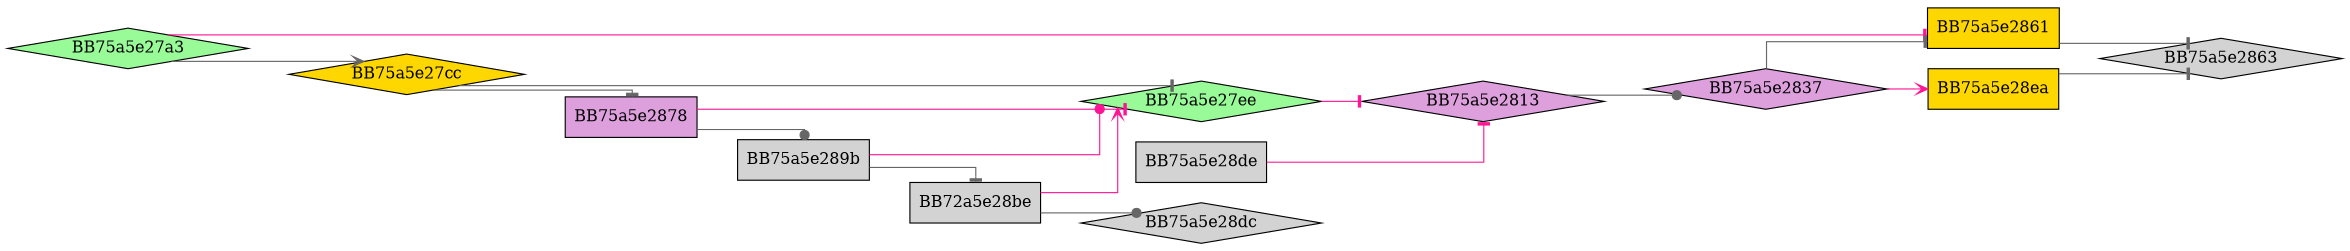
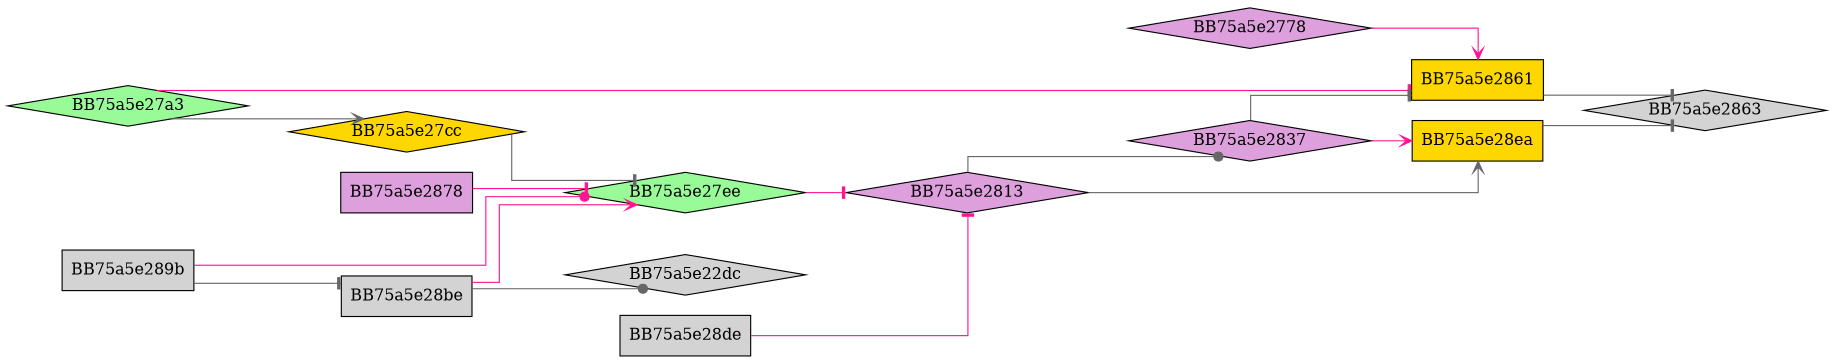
node "BB75a5e2778": added
edge "BB75a5e27cc" -> "BB75a5e2878": removed
edge "BB75a5e2878" -> "BB75a5e289b": removed
edge "BB75a5e2813" -> "BB75a5e28ea": added
node "BB72a5e28be": label "BB72a5e28be" -> "BB75a5e28be"
node "BB75a5e28dc": label "BB75a5e28dc" -> "BB75a5e22dc"
